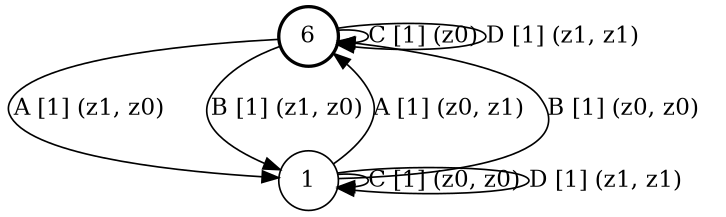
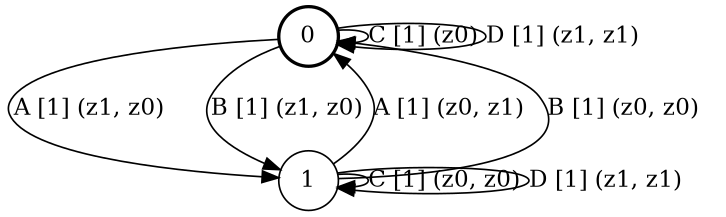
node "6": label "6" -> "0"
